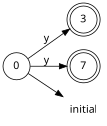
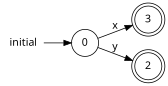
edge "0" -> "3": label "y" -> "x"
node "7": label "7" -> "2"
edge "0" -> "initial": reversed
